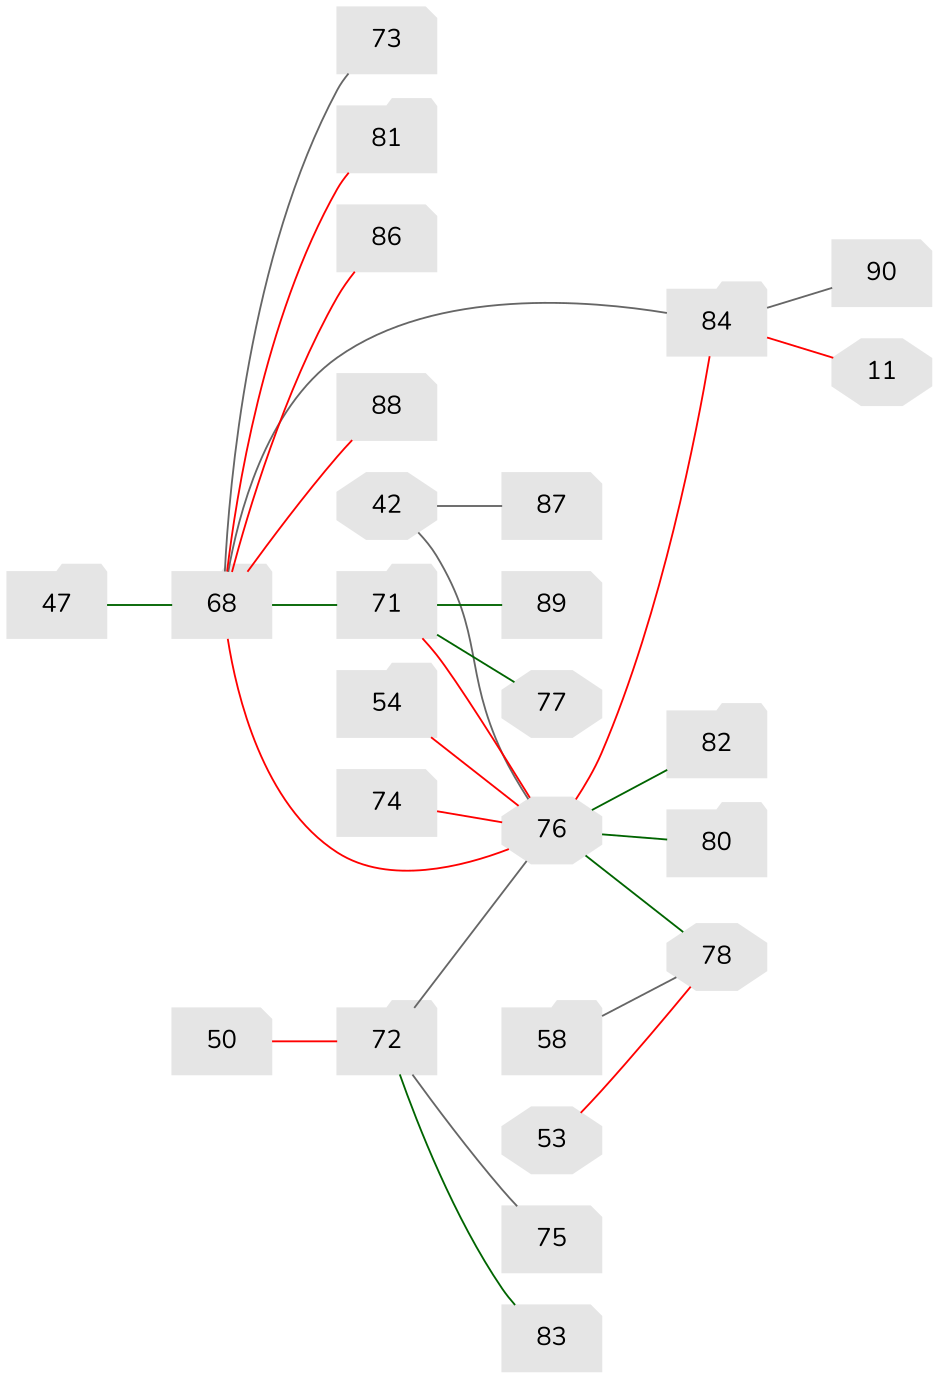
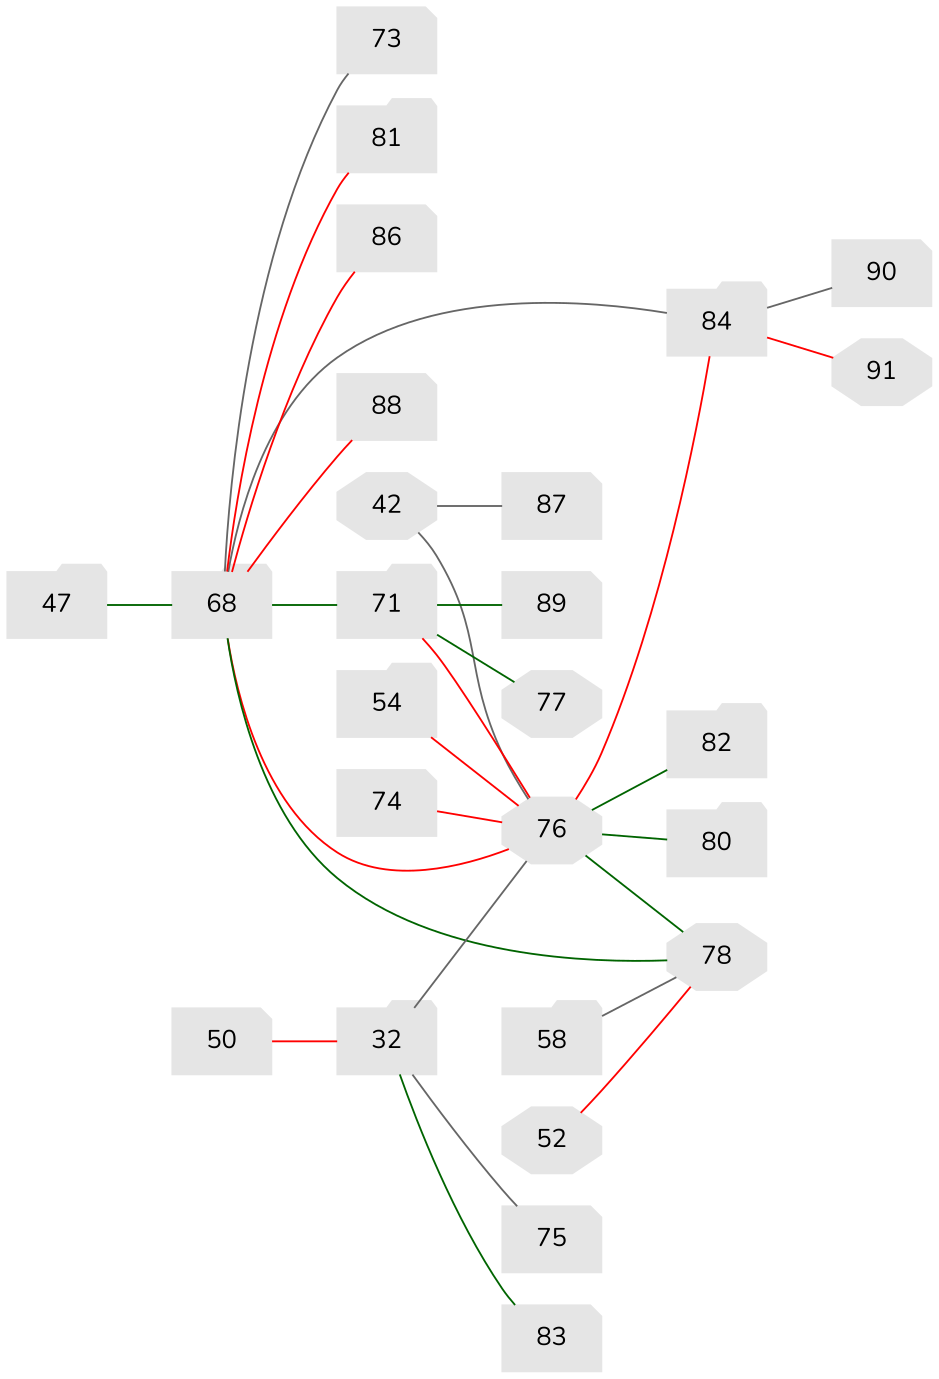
node "11": label "11" -> "91"
edge "68" -- "78": added
node "72": label "72" -> "32"
node "53": label "53" -> "52"
